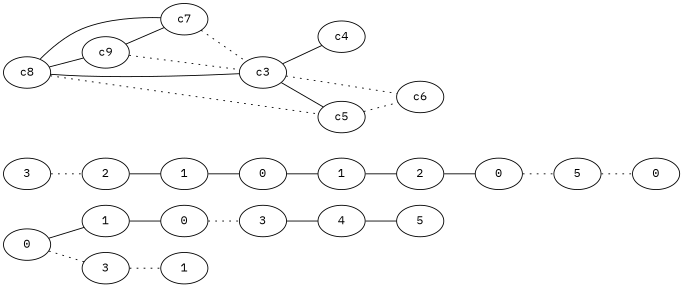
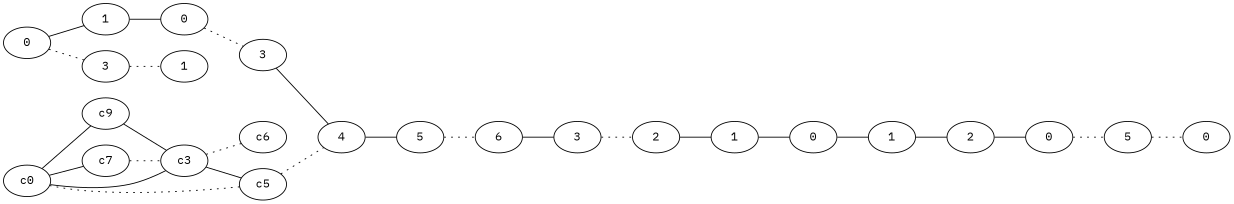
edge "c7" -- "c9": removed
node "c4": removed
edge "c9" -- "c3": style dotted -> solid
node "c8": label "c8" -> "c0"
edge "c6" -- "c5": now "4" -- "c5"
node "6": added
